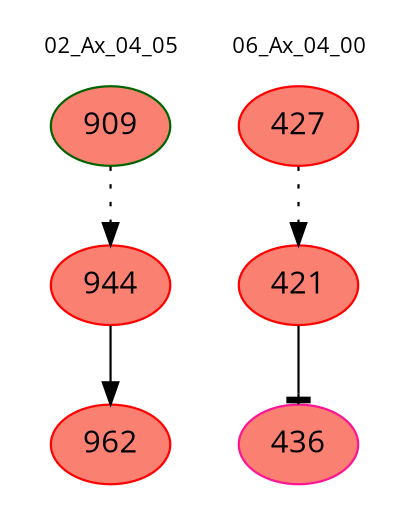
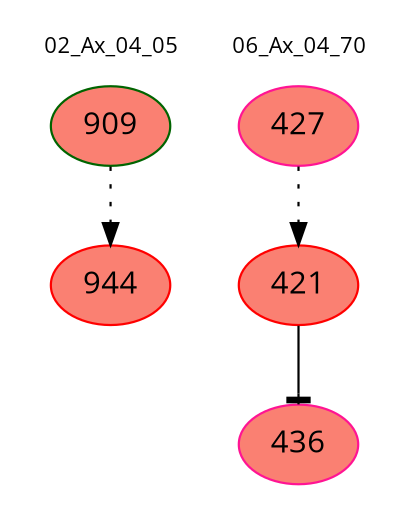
cluster "06_Ax_04_00": label "06_Ax_04_00" -> "06_Ax_04_70"
node "427": color red -> deeppink
node "962": removed
